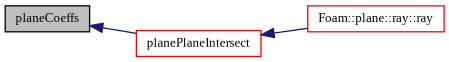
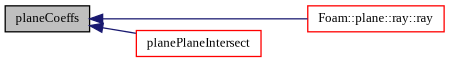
edge "Foam::plane::ray::ray" -> "planePlaneIntersect": now "Foam::plane::ray::ray" -> "planeCoeffs"
